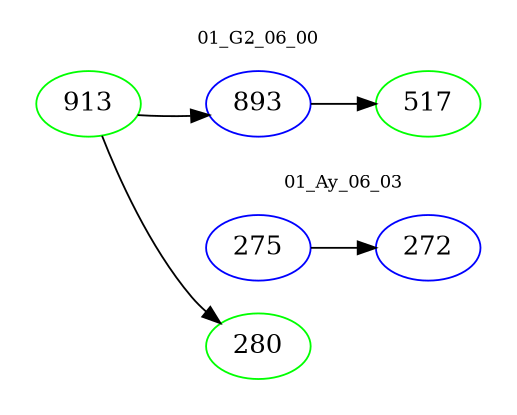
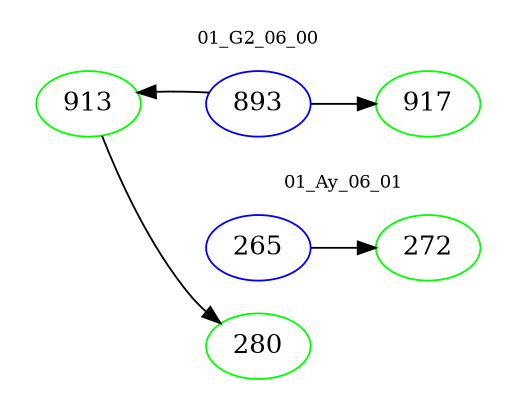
node "517": label "517" -> "917"
edge "913" -> "893": reversed
cluster "01_Ay_06_03": label "01_Ay_06_03" -> "01_Ay_06_01"
node "275": label "275" -> "265"
node "272": color blue -> green
